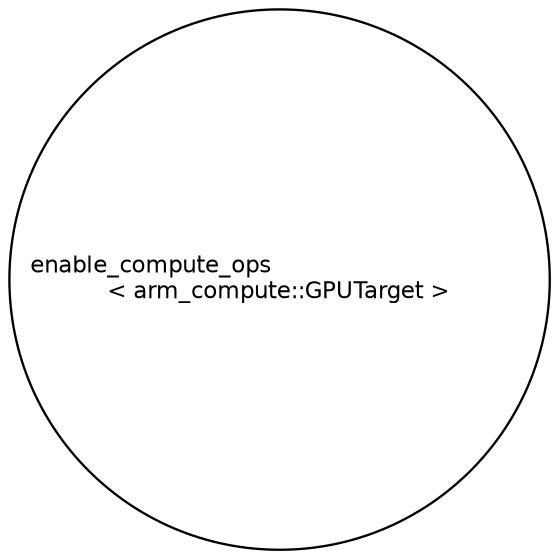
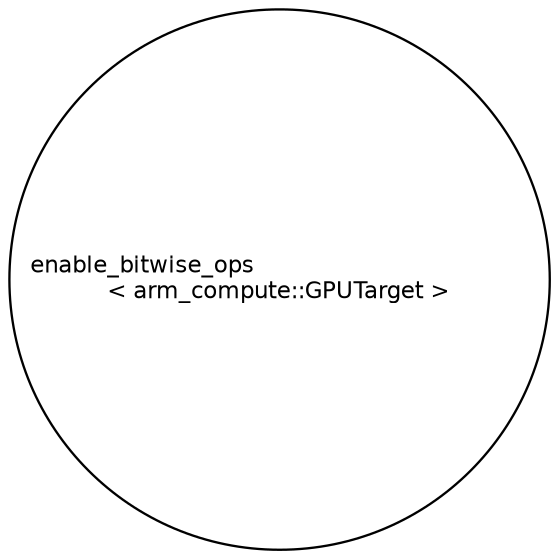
node "enable_compute_ops < arm_compute::GPUTarget >": label "enable_compute_ops < arm_compute::GPUTarget >" -> "enable_bitwise_ops < arm_compute::GPUTarget >"
